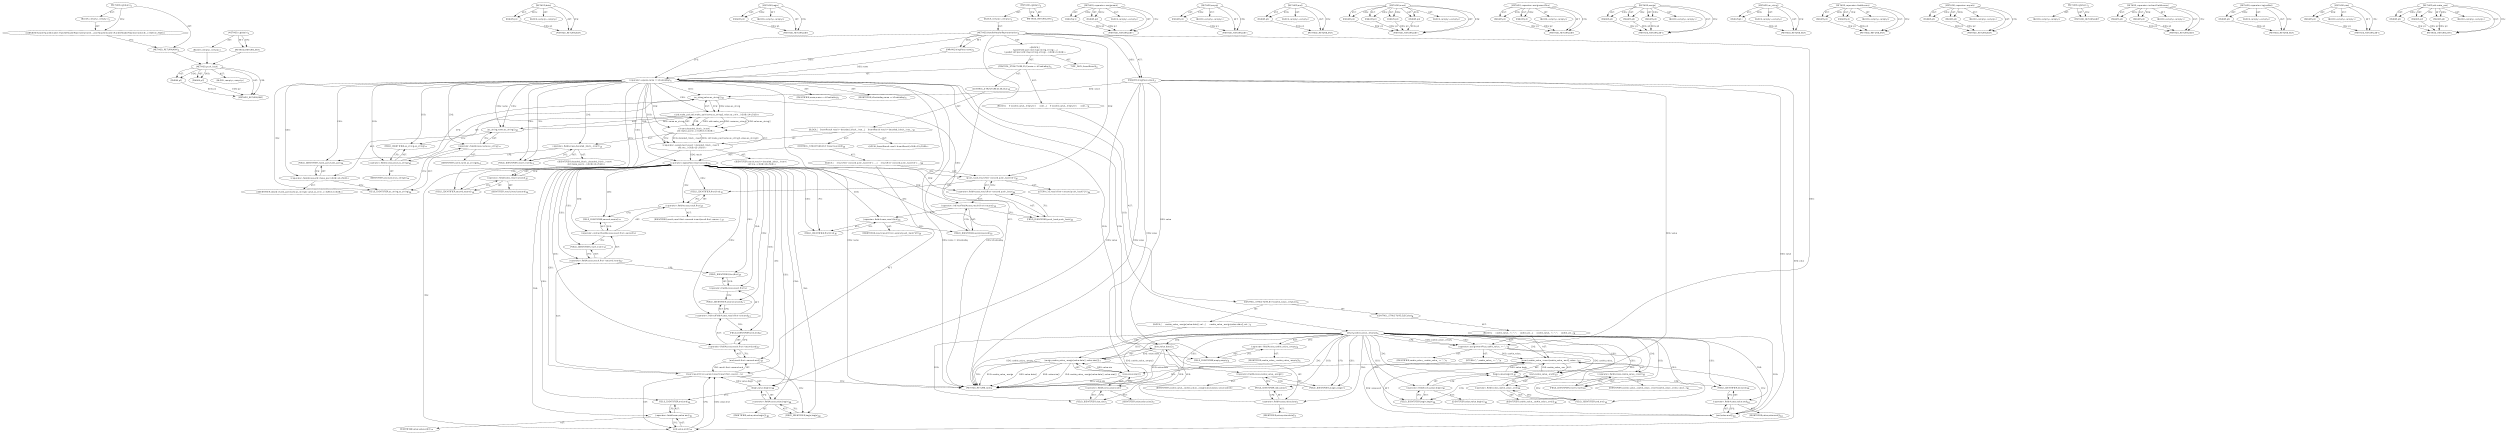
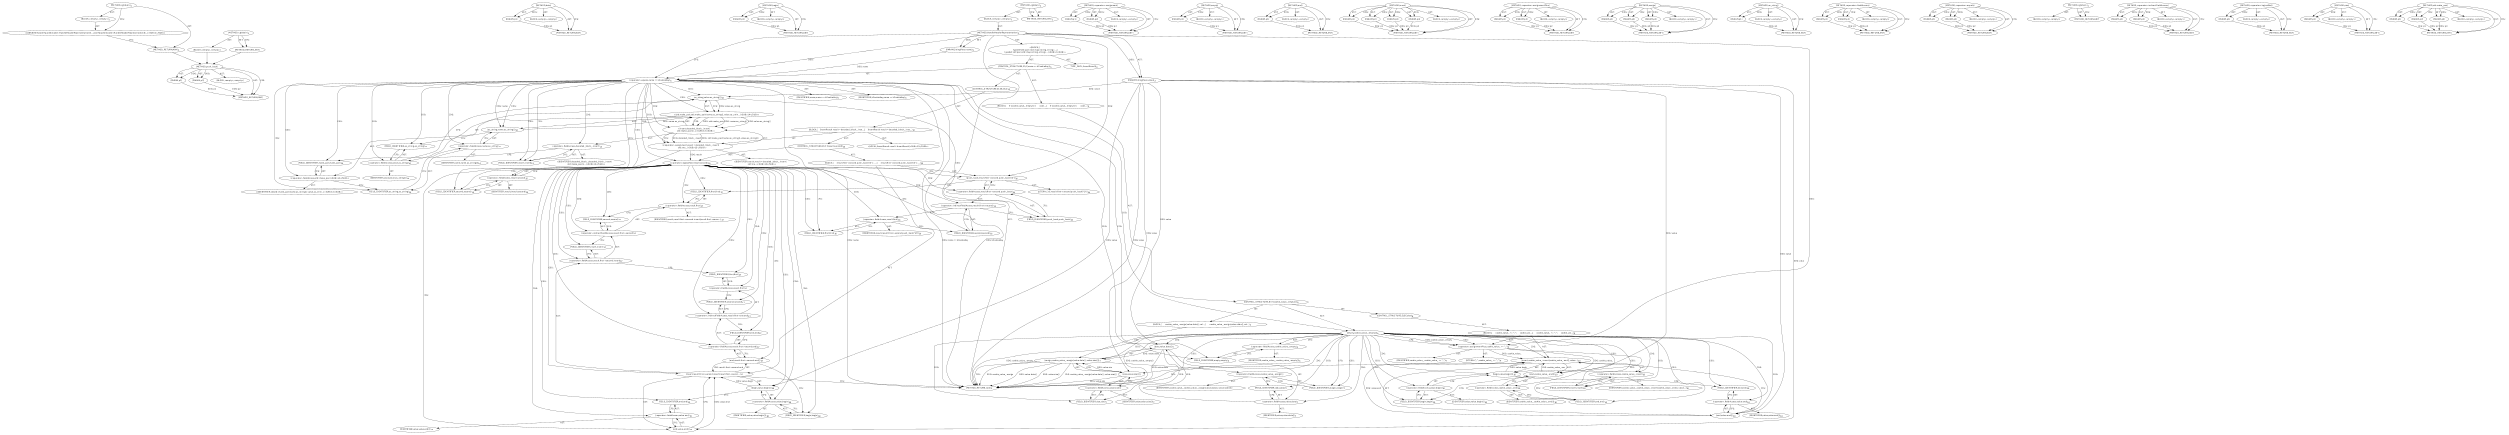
edge "(CONTROL_STRUCTURE,IF,if (cookie_value_.empty()))" -> "(empty,cookie_value_.empty())": added, label "AST:"
